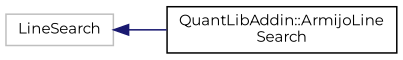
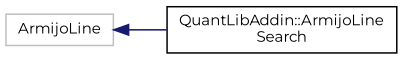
node "LineSearch": label "LineSearch" -> "ArmijoLine"
